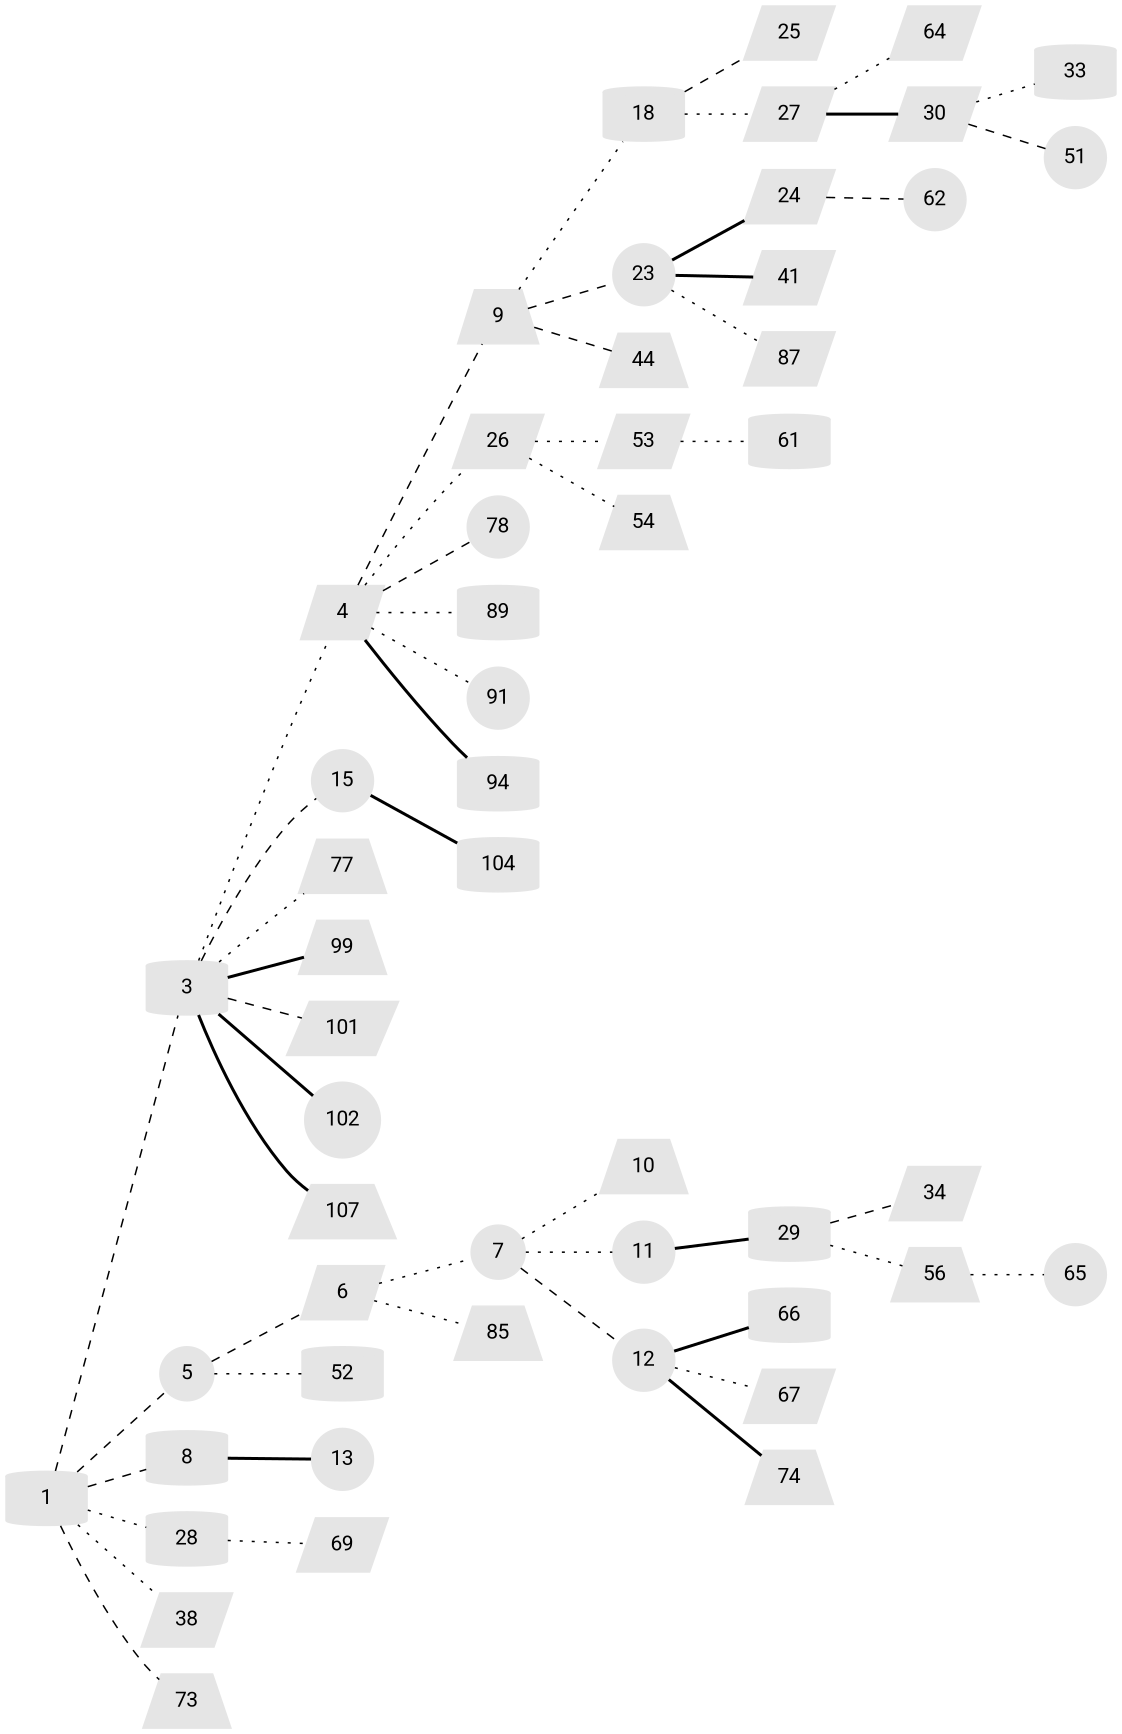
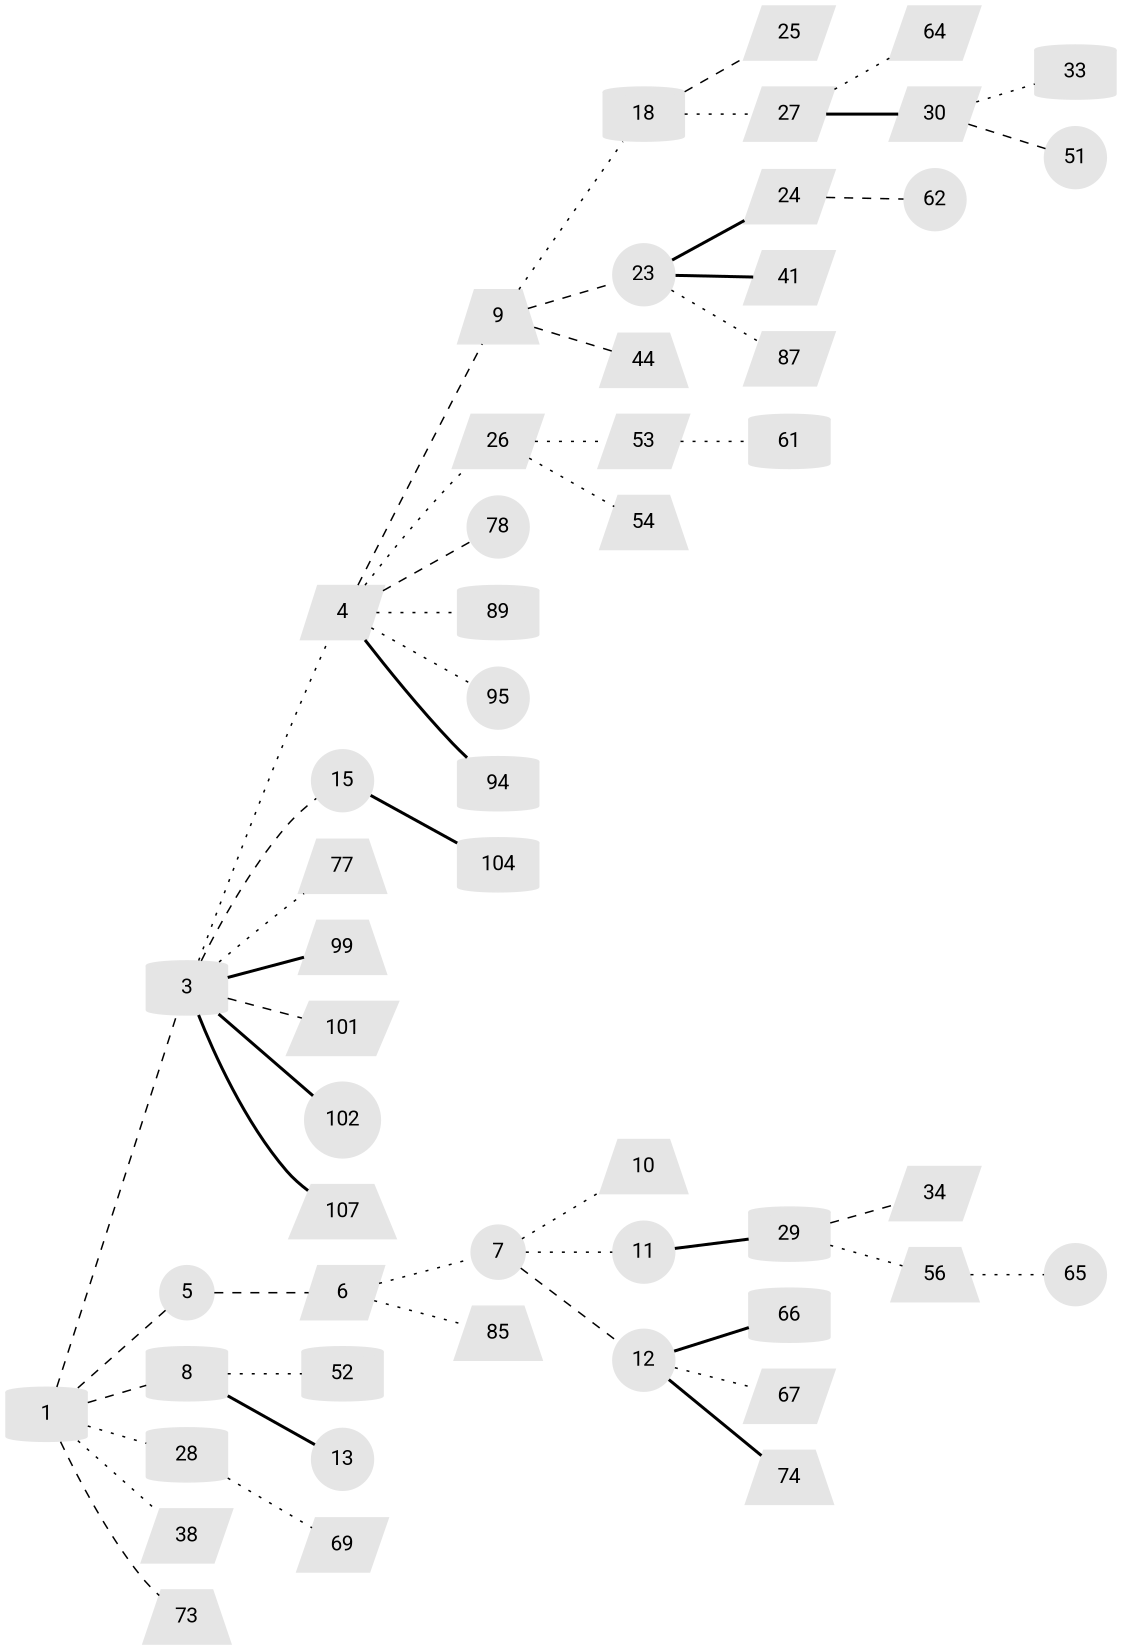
node "91": label "91" -> "95"
edge "5" -- "52": now "8" -- "52"
